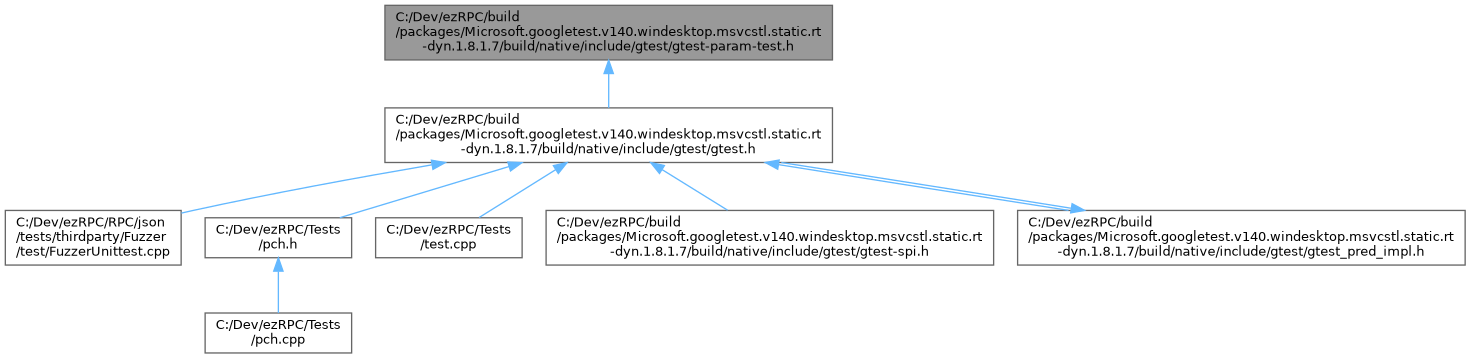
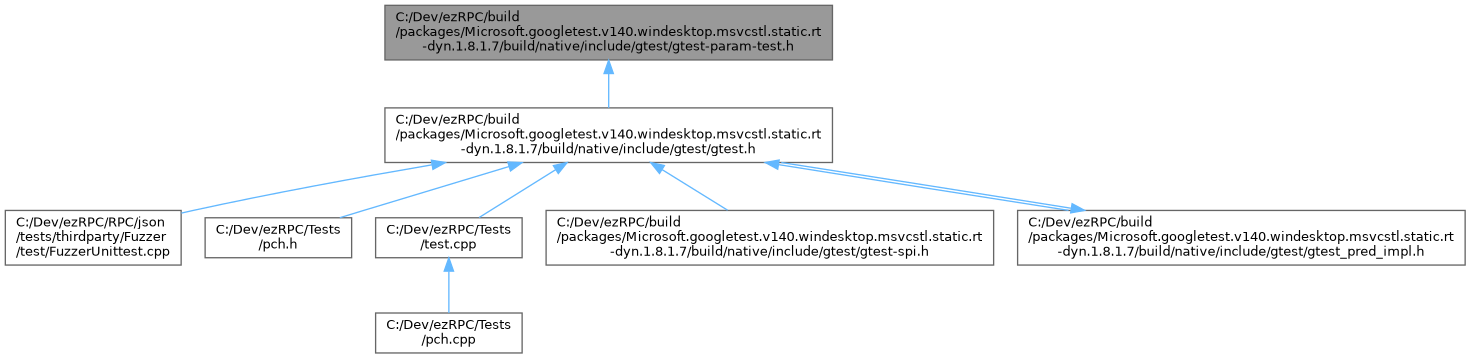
edge "C:/Dev/ezRPC/Tests /pch.cpp" -> "C:/Dev/ezRPC/Tests /pch.h": now "C:/Dev/ezRPC/Tests /pch.cpp" -> "C:/Dev/ezRPC/Tests /test.cpp"
